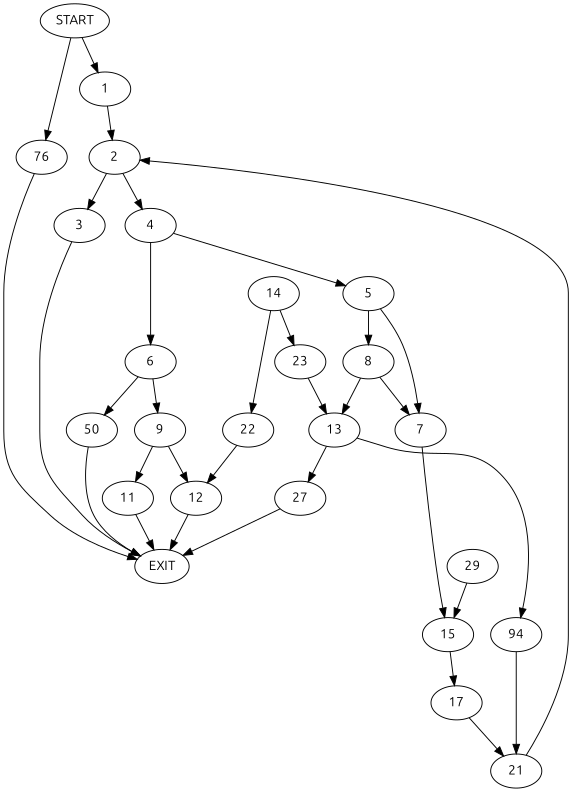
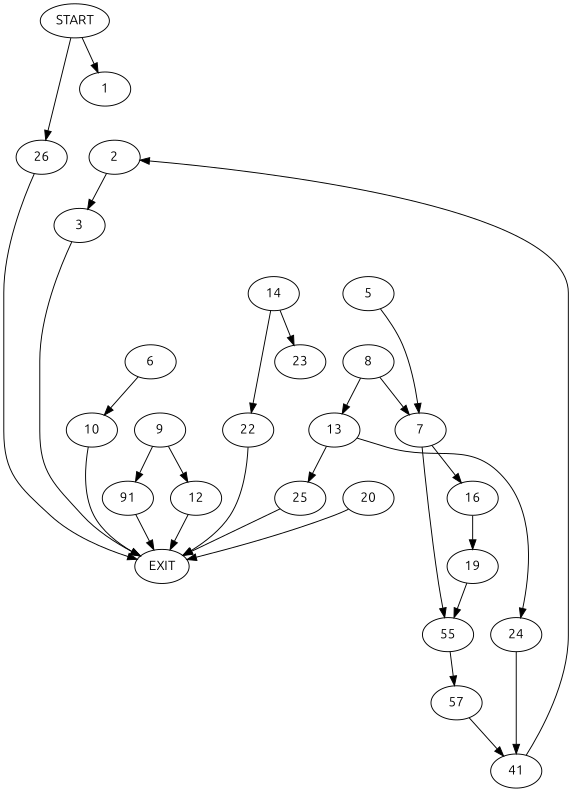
edge "1" -> "2": removed
node "76": label "76" -> "26"
node "4": removed
edge "5" -> "8": removed
edge "6" -> "9": removed
edge "23" -> "13": removed
node "50": label "50" -> "10"
edge "22" -> "12": now "22" -> "EXIT"
node "11": label "11" -> "91"
node "27": label "27" -> "25"
node "20": added
node "16": added
node "29": label "29" -> "19"
node "15": label "15" -> "55"
node "94": label "94" -> "24"
node "17": label "17" -> "57"
node "21": label "21" -> "41"
